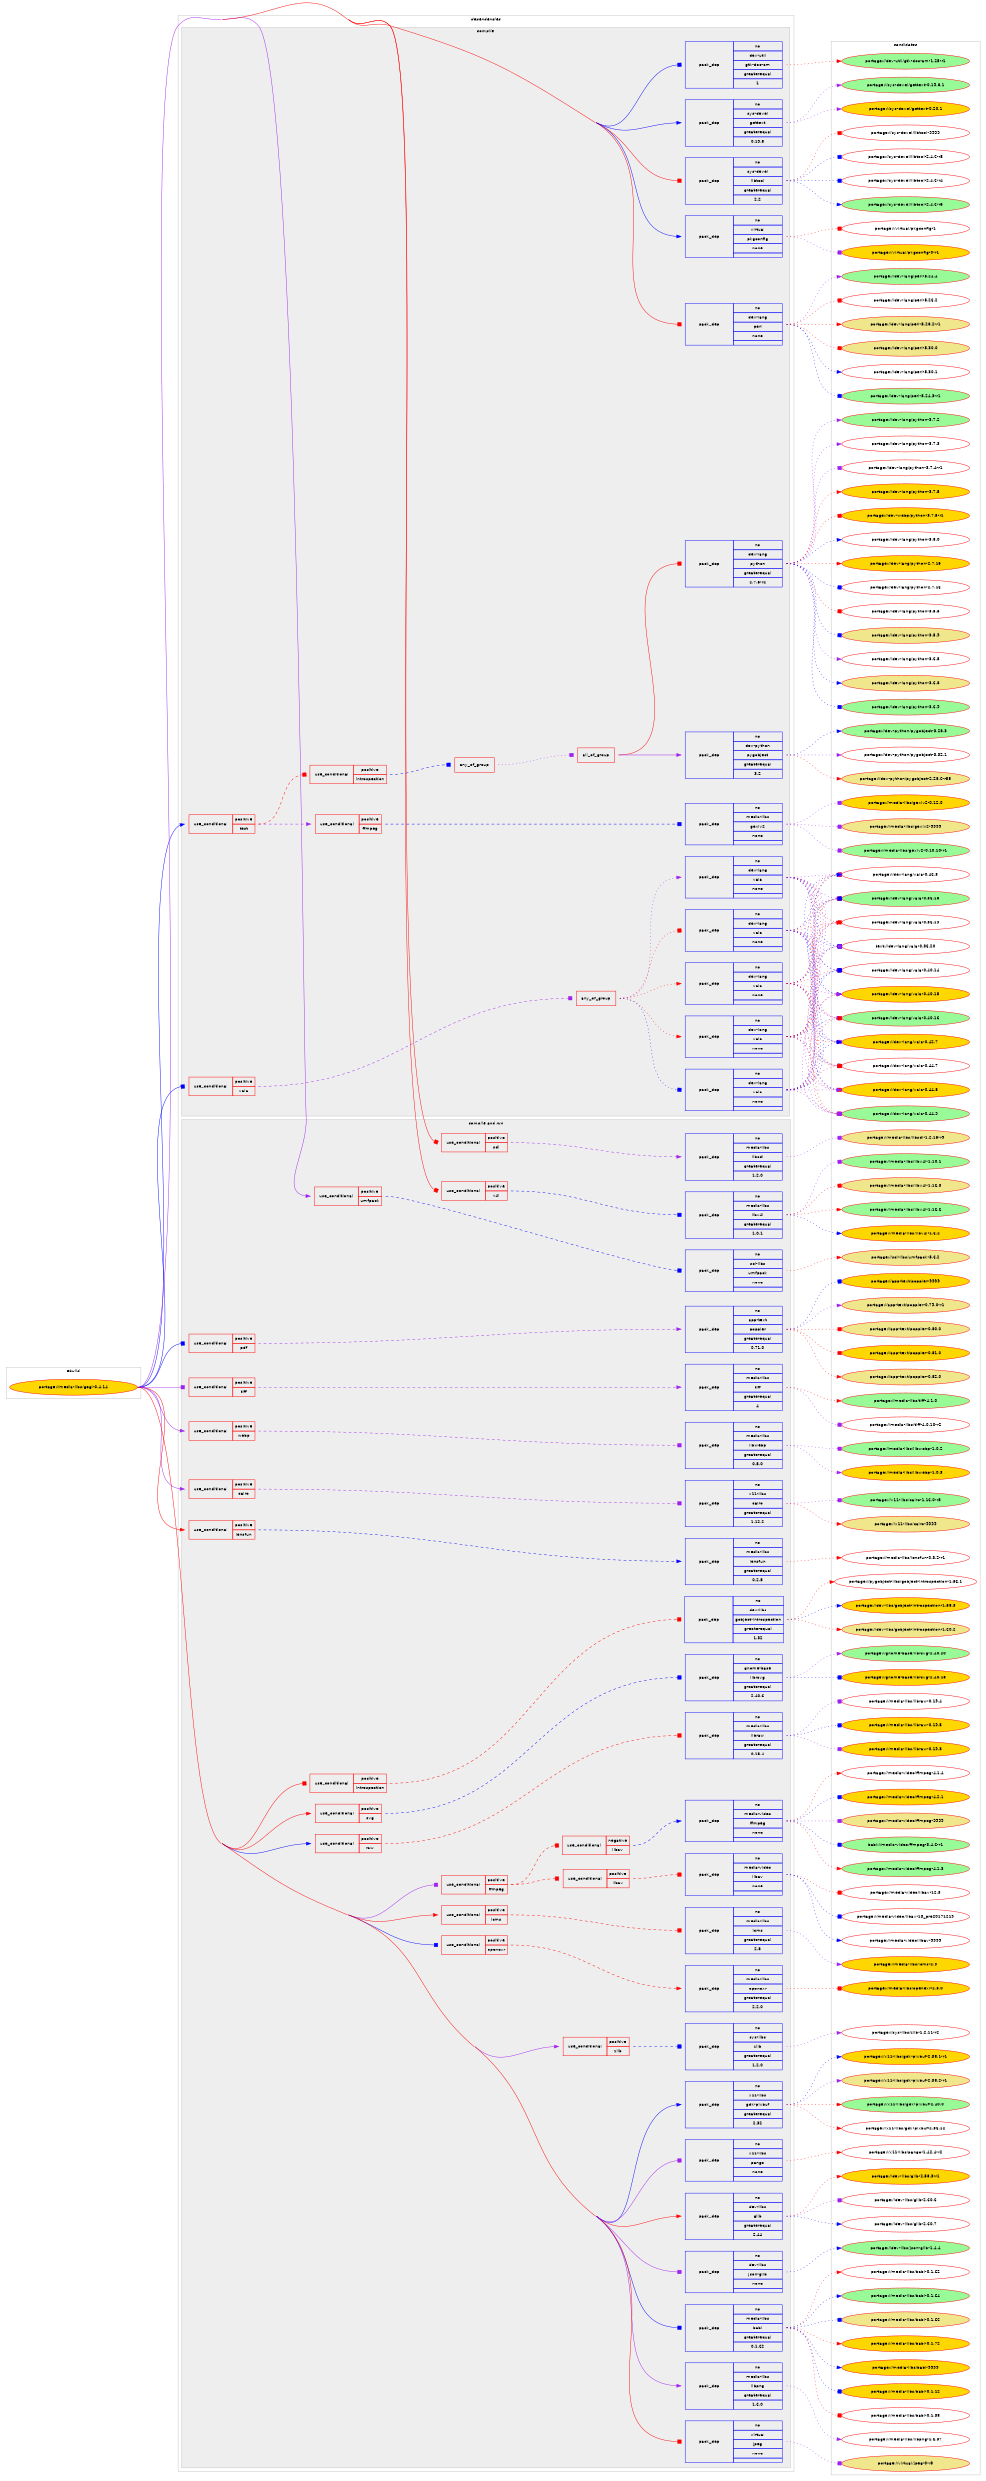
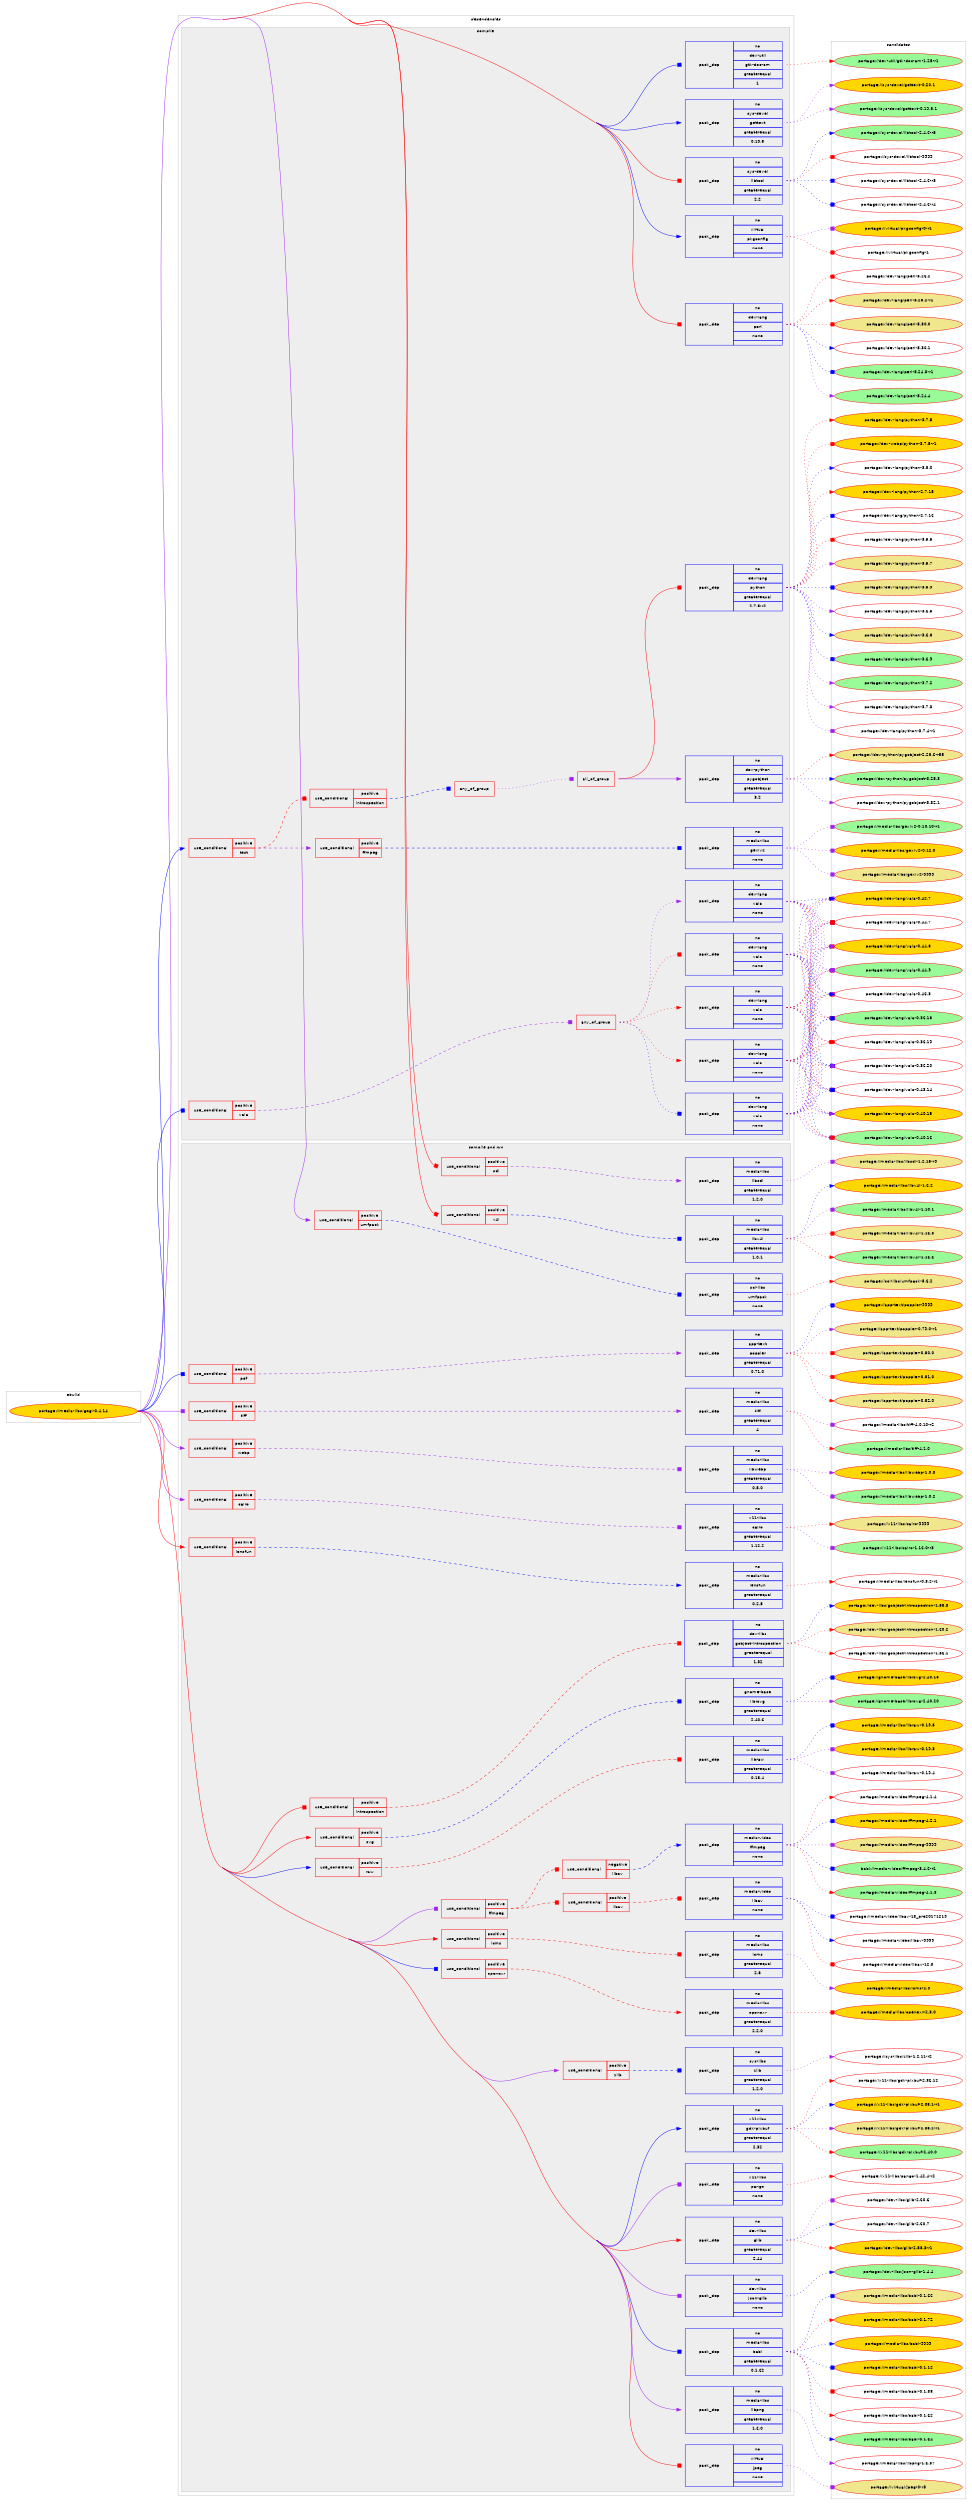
node "portage://dev-lang/python-3.5.7": added
node "text://dev-lang/vala-0.36.20": label "text://dev-lang/vala-0.36.20" -> "portage://dev-lang/vala-0.36.20"
node "portage://dev-lang/vala-0.40.14": label "portage://dev-lang/vala-0.40.14" -> "portage://dev-lang/vala-0.43.14"
node "portage://pygobject-libs/gobject-introspection-1.56.1": label "portage://pygobject-libs/gobject-introspection-1.56.1" -> "portage://dev-libs/gobject-introspection-1.56.1"
